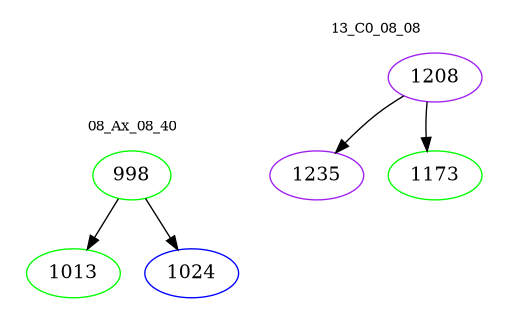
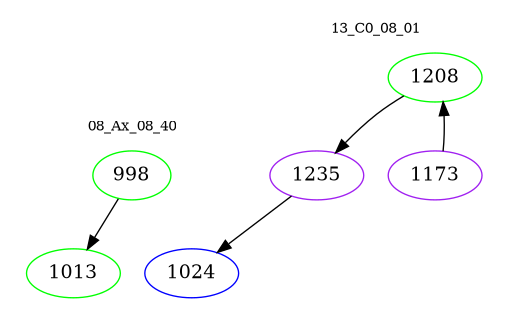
cluster "13_C0_08_08": label "13_C0_08_08" -> "13_C0_08_01"
node "1208": color purple -> green
edge "1208" -> "1173": reversed
node "1173": color green -> purple
edge "998" -> "1024": now "1235" -> "1024"
